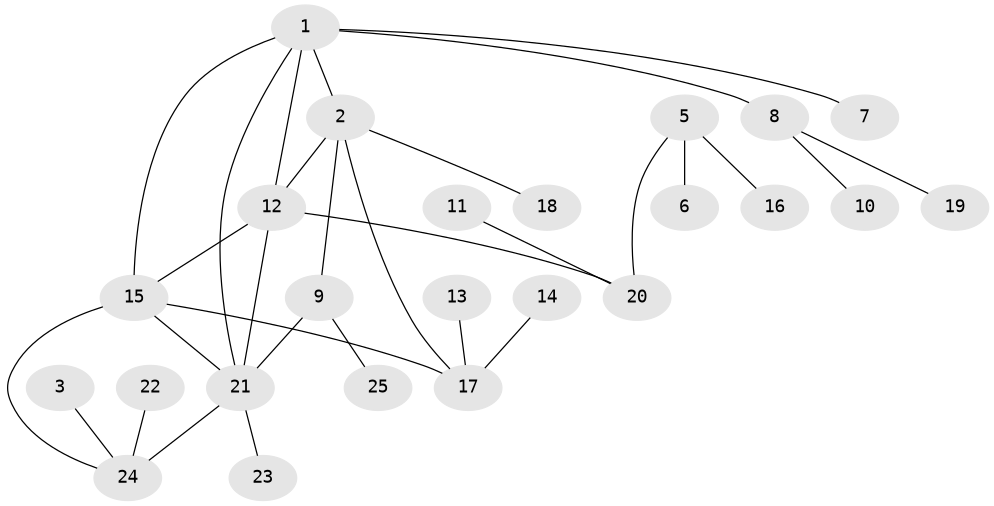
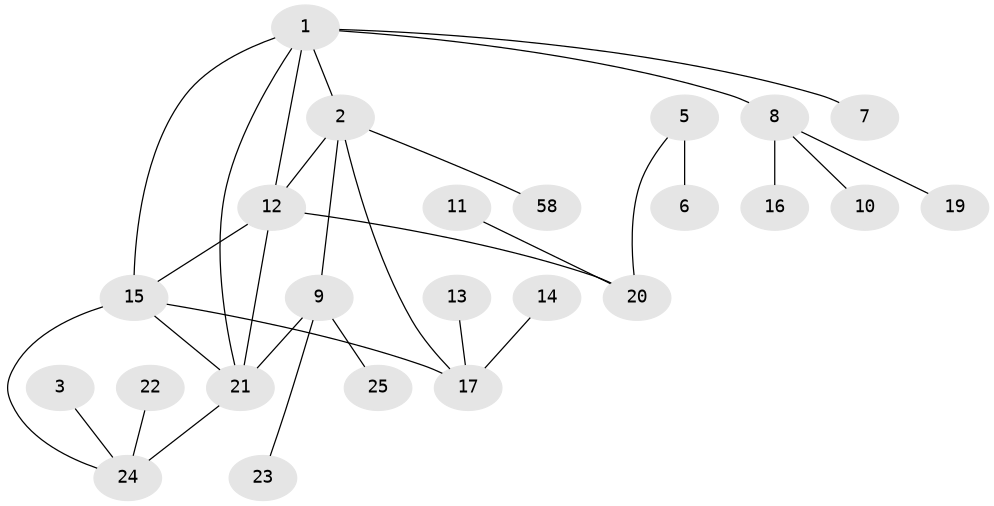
edge "5" -- "16": now "8" -- "16"
node "18": label "18" -> "58"
edge "21" -- "23": now "9" -- "23"
